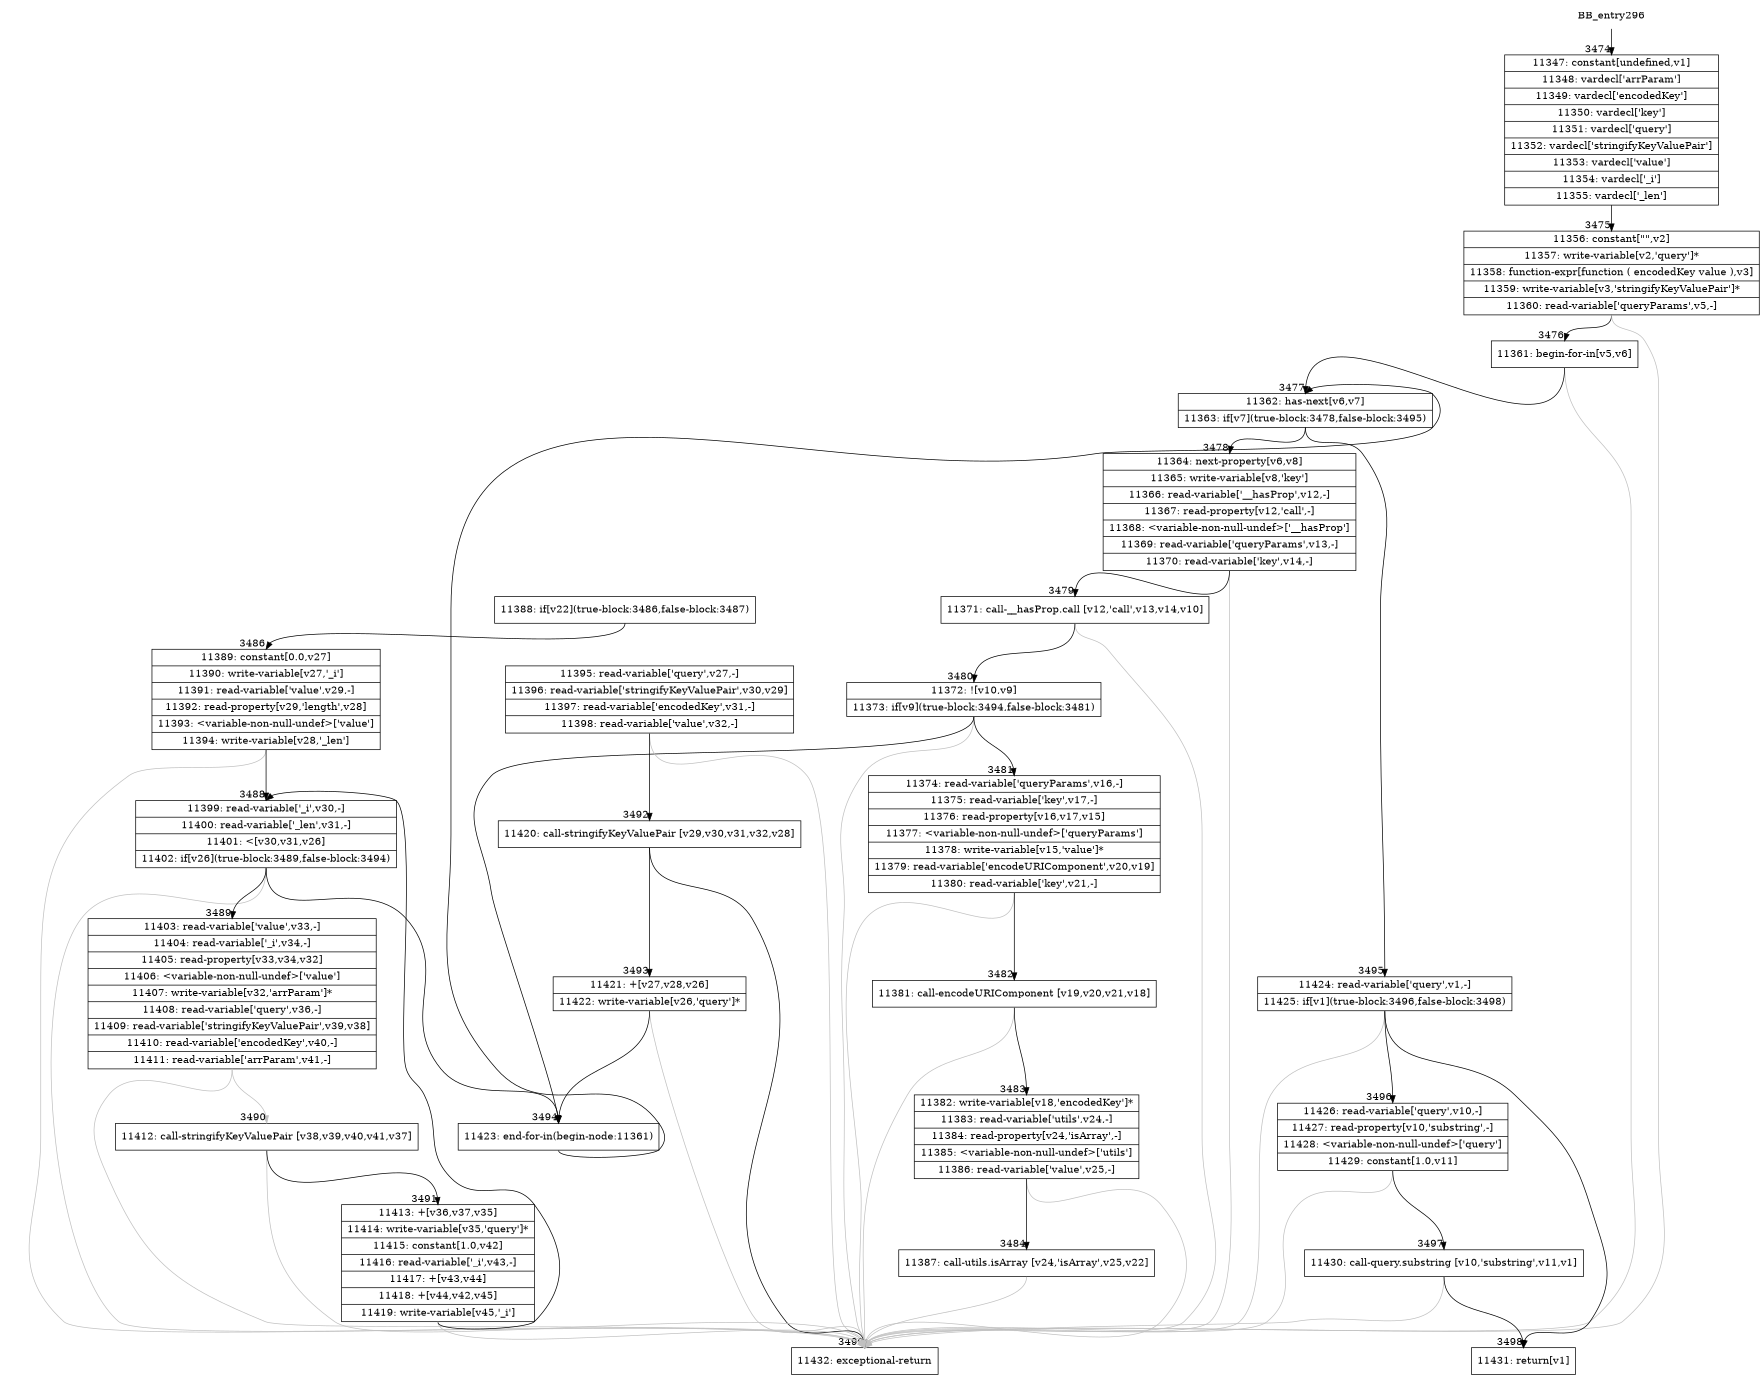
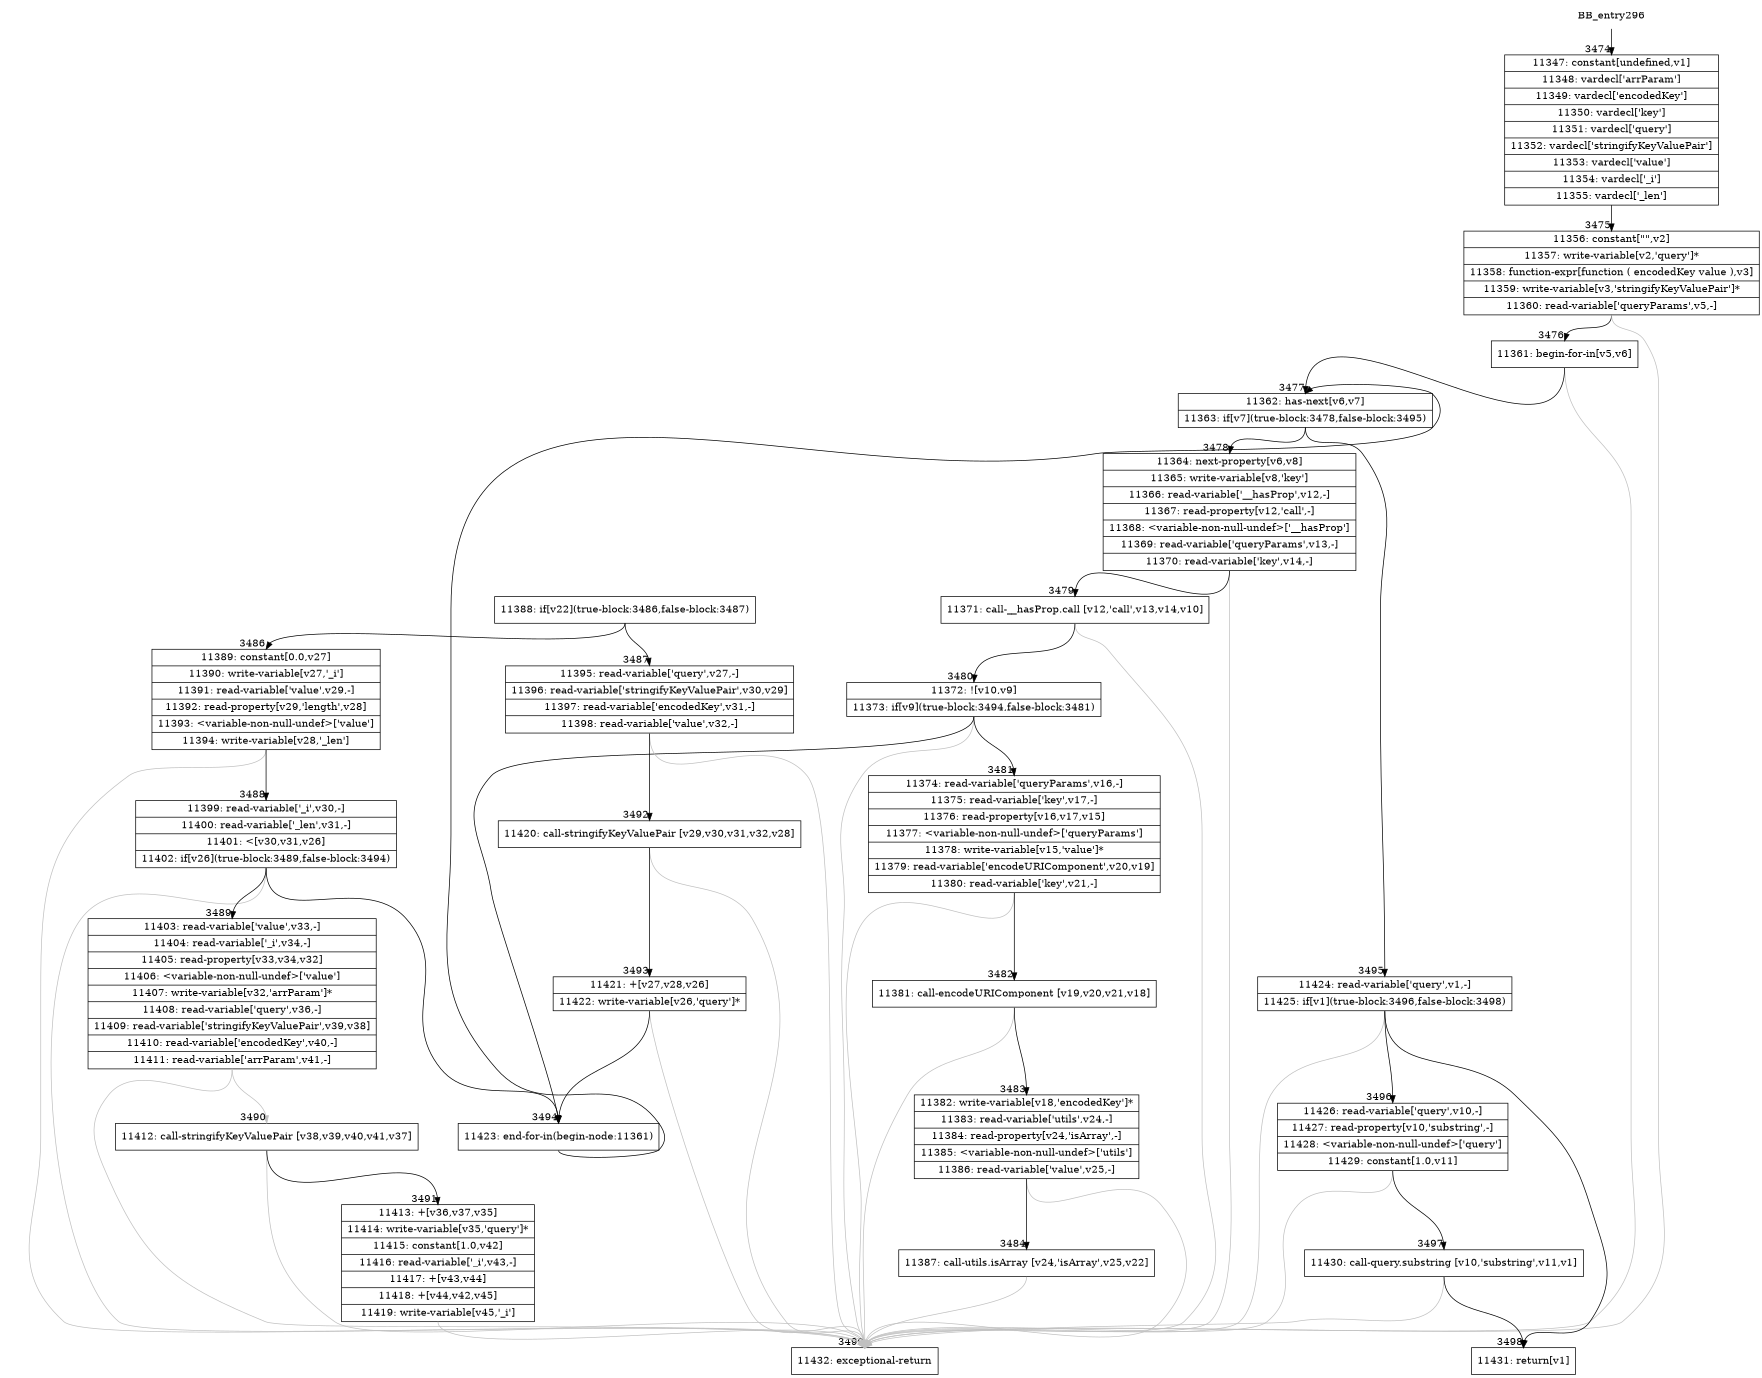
edge "11388: if[v22](true-block:3486,false-block:3487)" -> "11395: read-variable['query',v27,-]": added
edge "11413: +[v36,v37,v35]" -> "11399: read-variable['_i',v30,-]": removed
edge "11420: call-stringifyKeyValuePair [v29,v30,v31,v32,v28]" -> "11432: exceptional-return": color black -> gray
